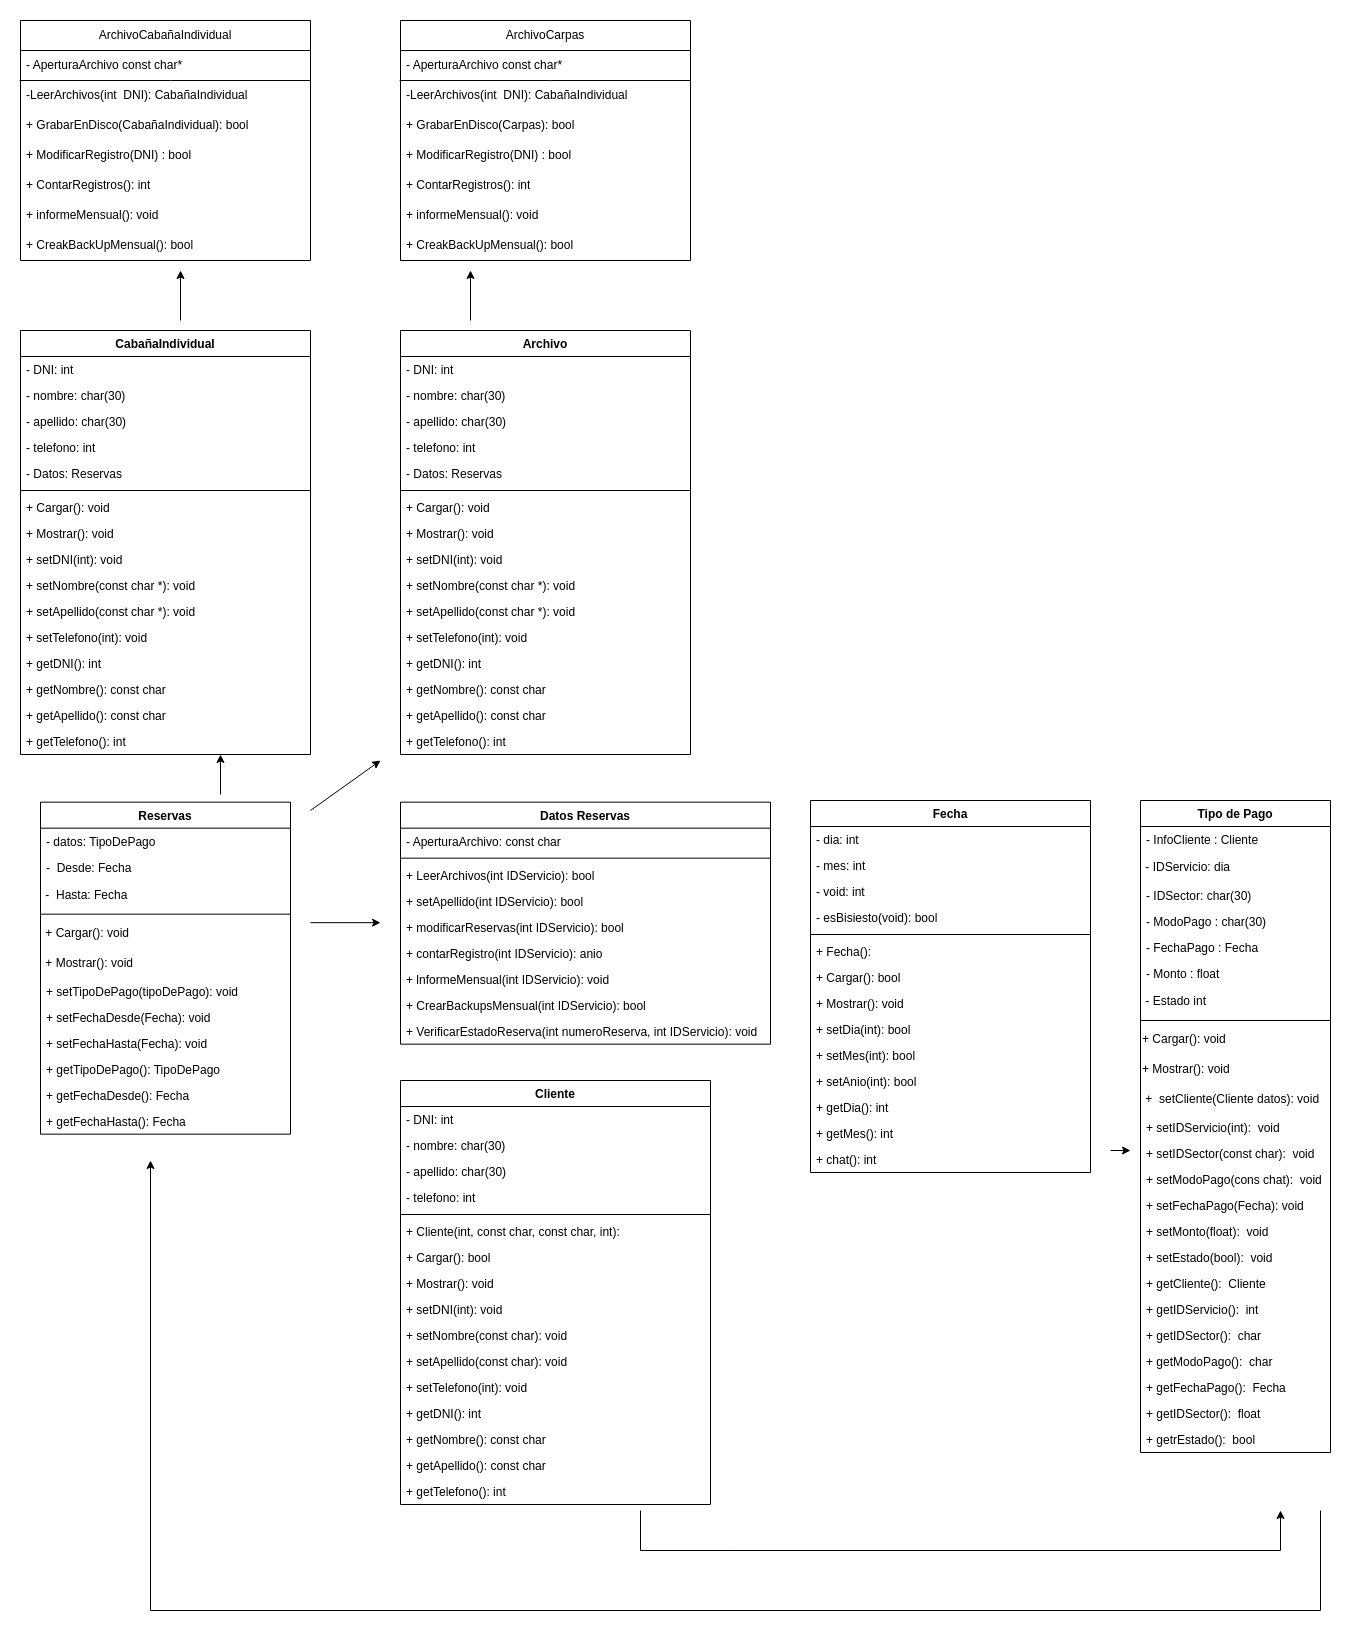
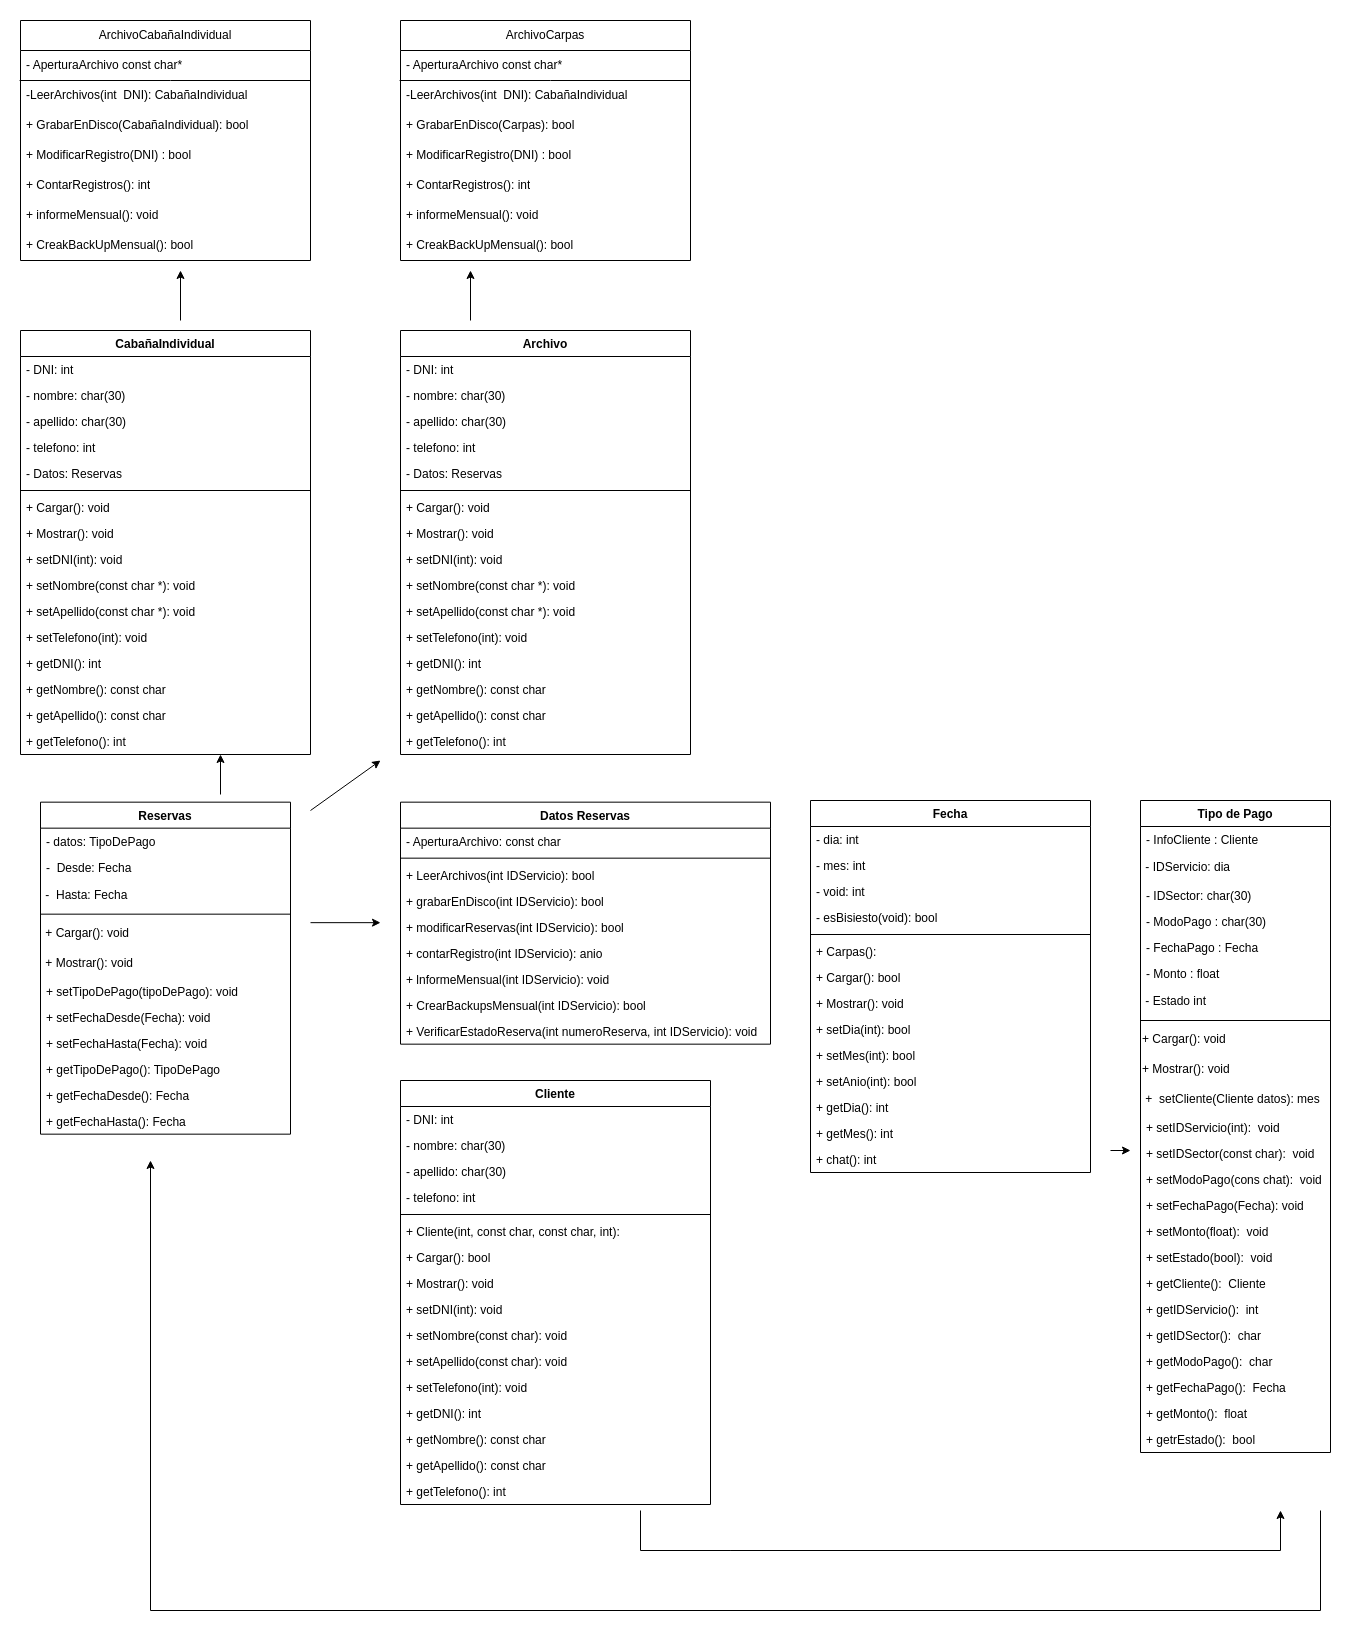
node "+ setApellido(int IDServicio): bool": label "+ setApellido(int IDServicio): bool" -> "+ grabarEnDisco(int IDServicio): bool"
node "+ Fecha():": label "+ Fecha():" -> "+ Carpas():"
node "+ setCliente(Cliente datos): void": label "+ setCliente(Cliente datos): void" -> "+ setCliente(Cliente datos): mes"
node "+ getIDSector(): float": label "+ getIDSector(): float" -> "+ getMonto(): float"
